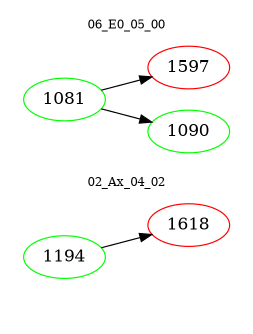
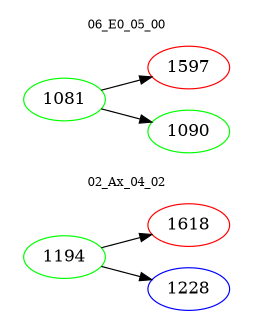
node "1228": added
